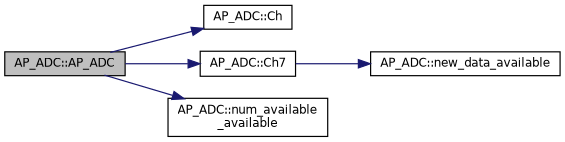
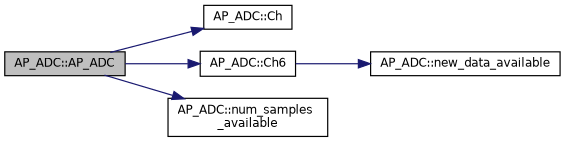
node "AP_ADC::Ch7": label "AP_ADC::Ch7" -> "AP_ADC::Ch6"
node "AP_ADC::num_available _available": label "AP_ADC::num_available _available" -> "AP_ADC::num_samples _available"
